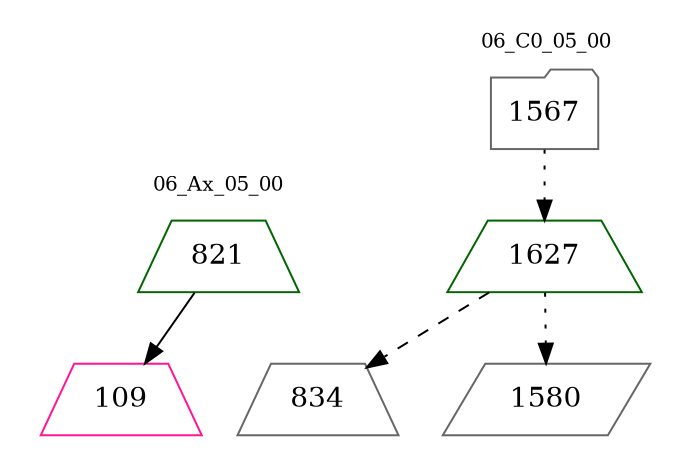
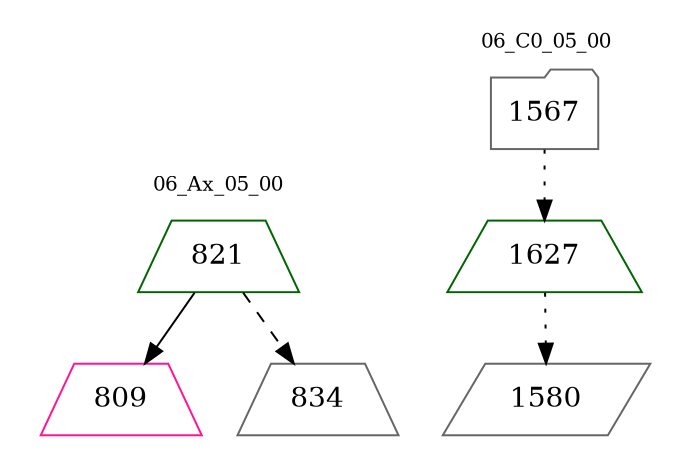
edge "1627" -> "834": now "821" -> "834"
node "109": label "109" -> "809"
